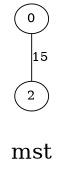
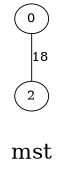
edge "0" -- "2": label "15" -> "18"
